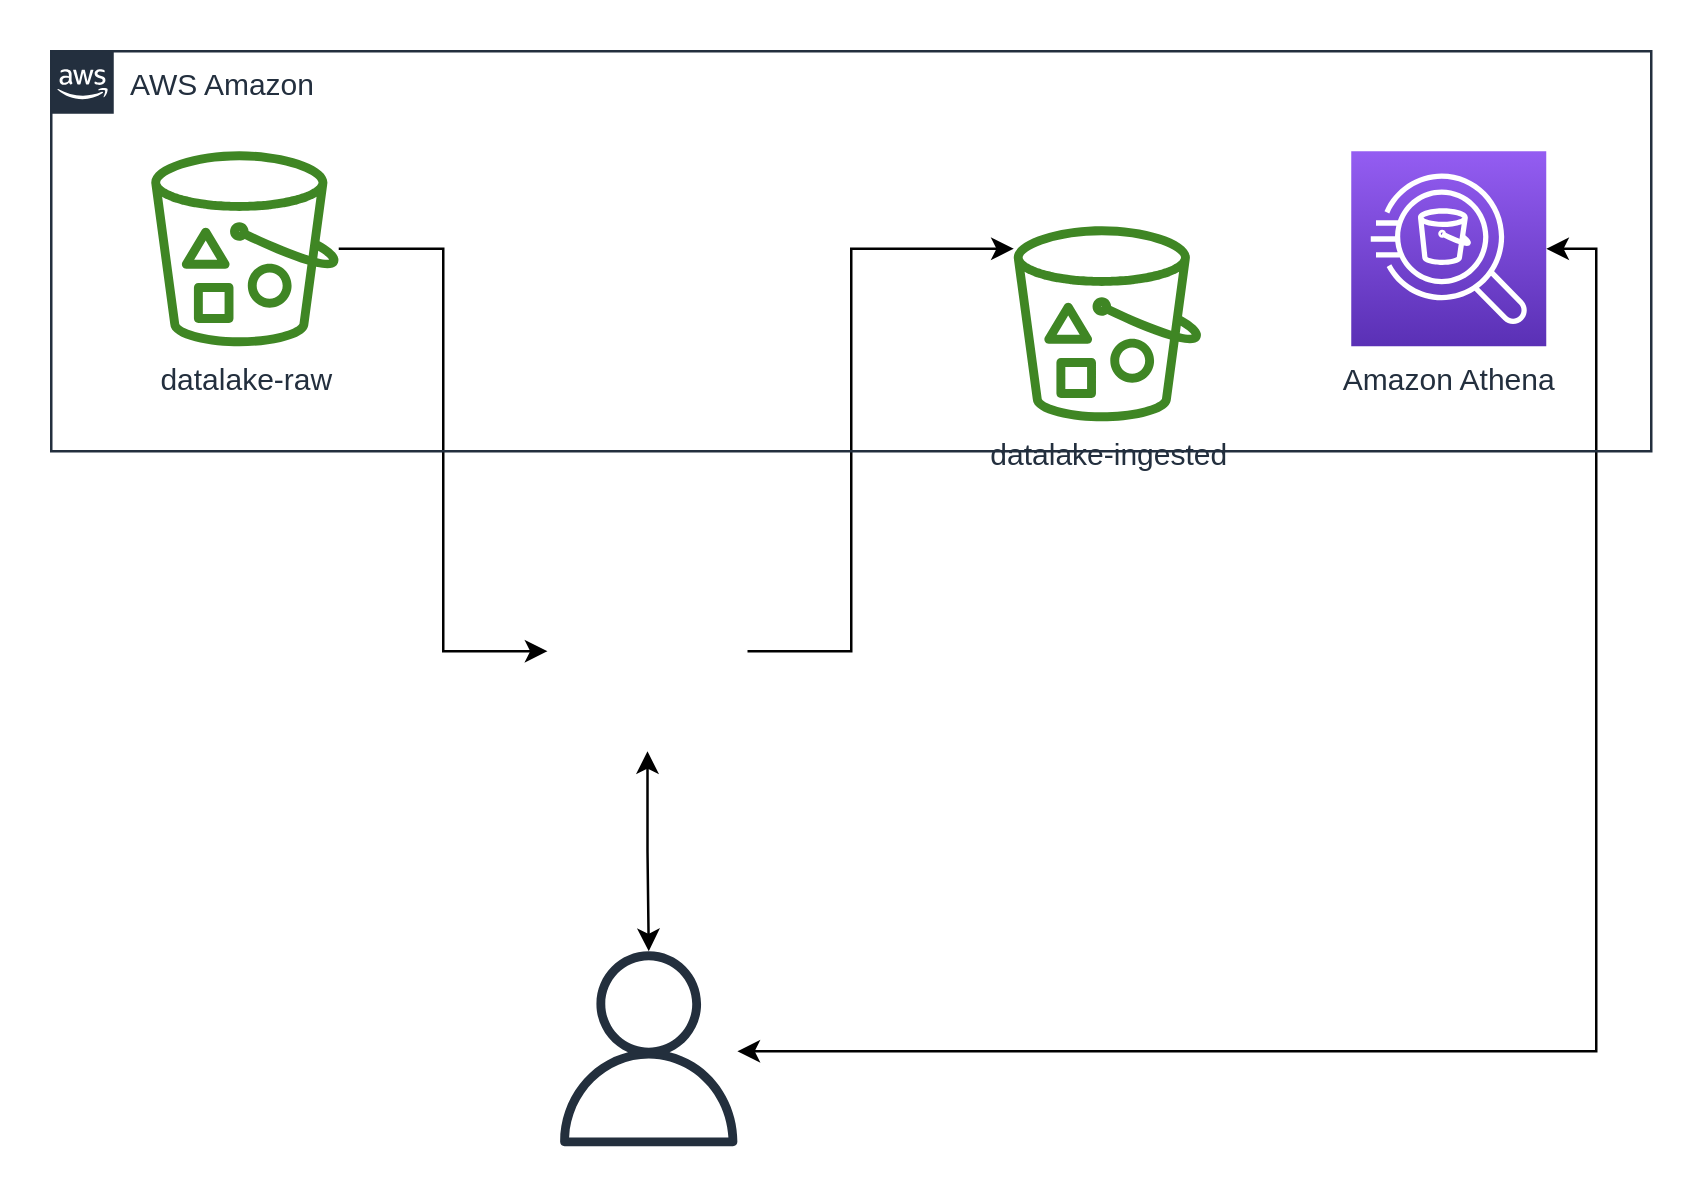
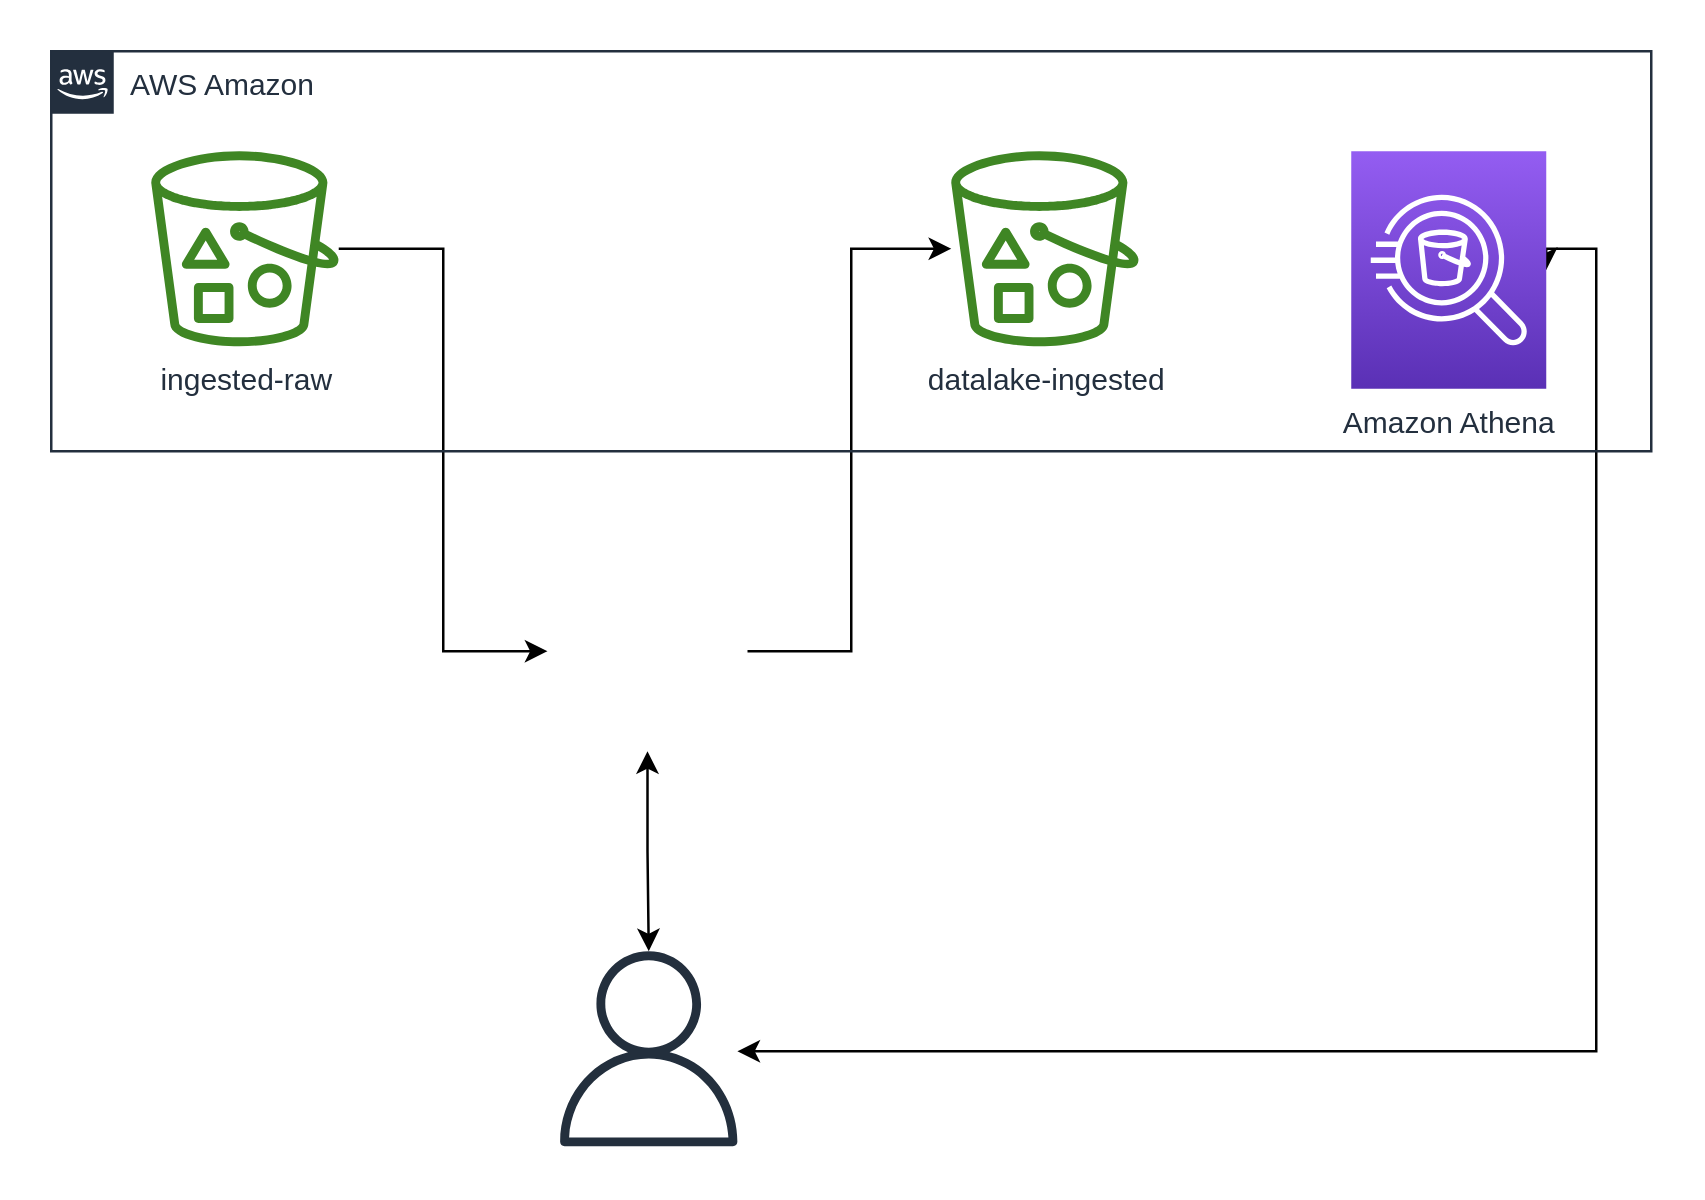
node "Amazon Athena": size 195x195 -> 195x238
node "datalake-ingested": moved (1108, 324) -> (1045, 249)
node "datalake-raw": label "datalake-raw" -> "ingested-raw"
